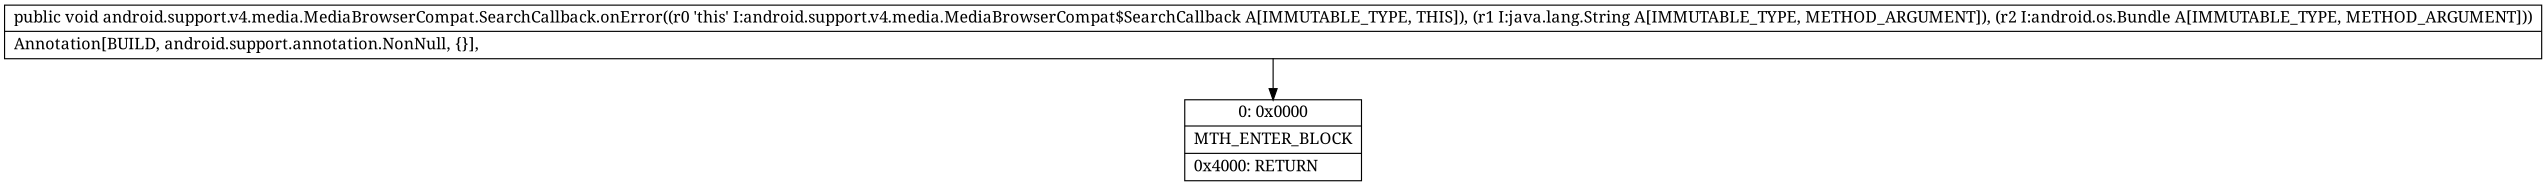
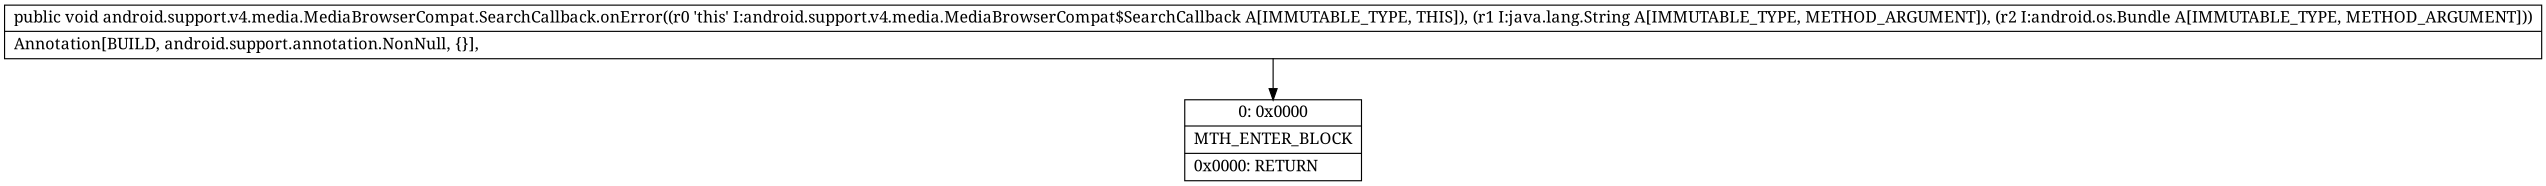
node "0: 0x0000": text "0x4000: RETURN" -> "0x0000: RETURN"
